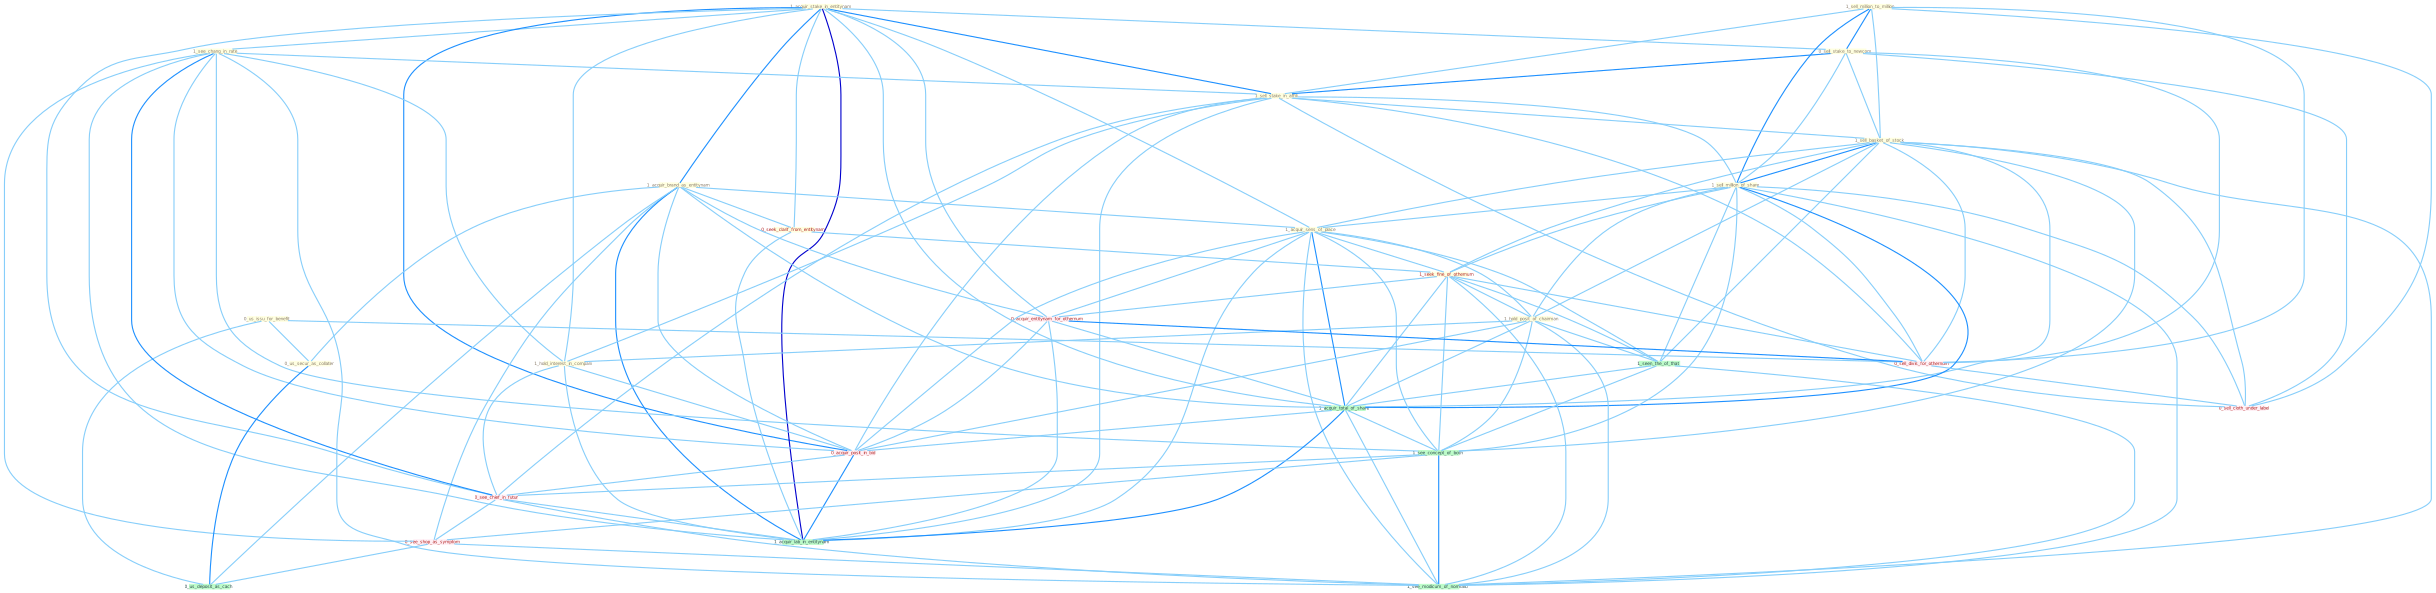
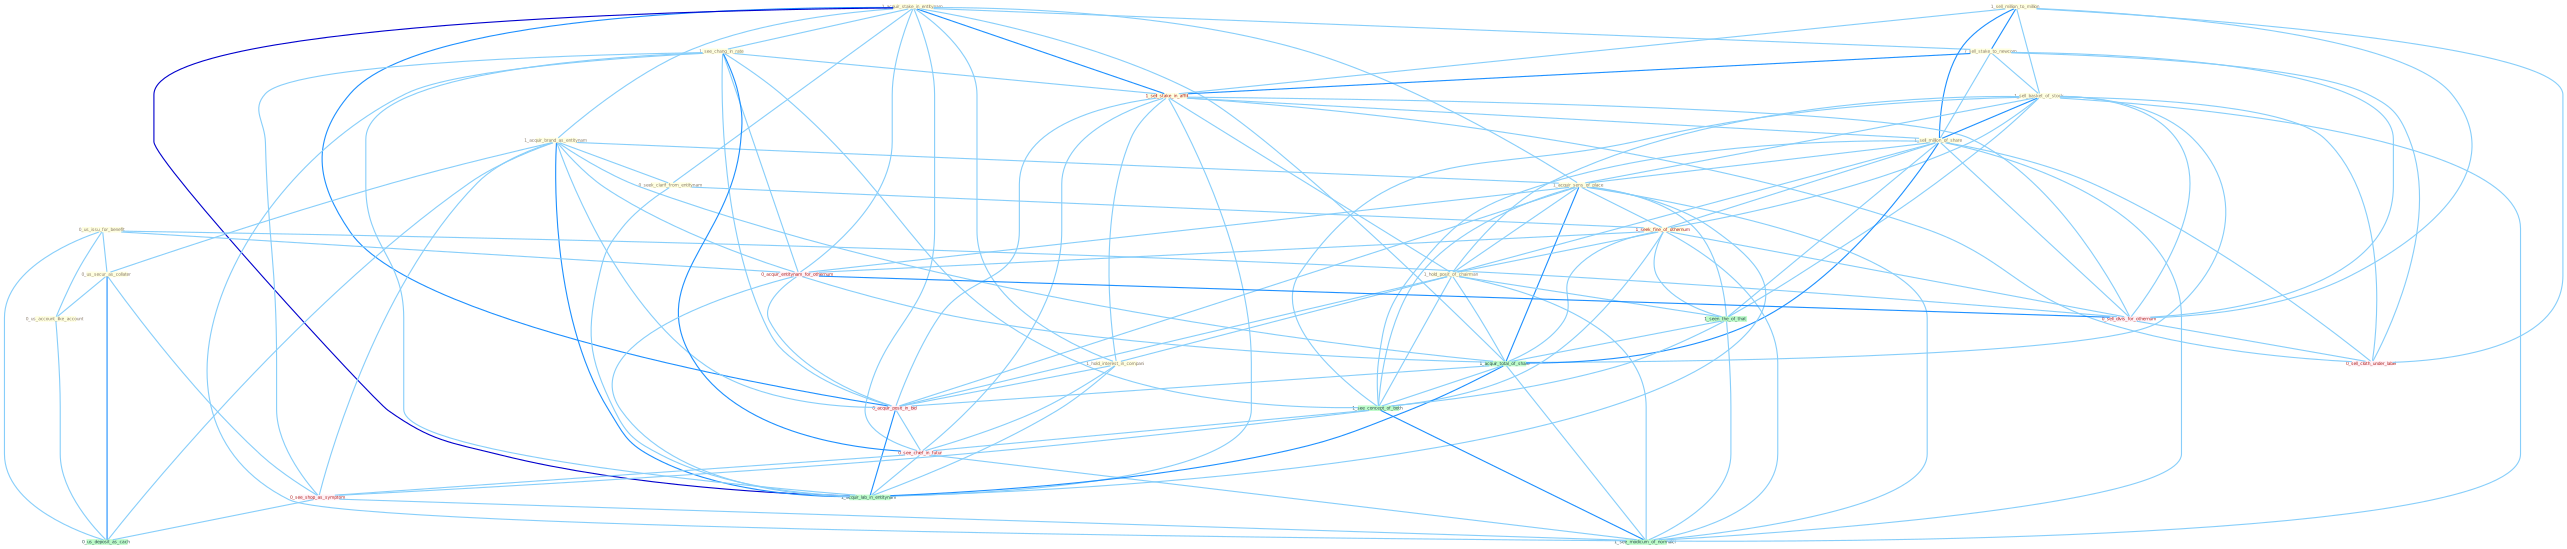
node "0_sell_stake_to_newcom": label "0_sell_stake_to_newcom" -> "7_sell_stake_to_newcom"
edge "1_acquir_stake_in_entitynam" -- "1_acquir_brand_as_entitynam": color #1e90ff -> #87cefa
node "1_sell_stake_in_affili": fontcolor #8b7d6b -> #b22222
edge "1_sell_stake_in_affili" -- "1_sell_basket_of_stock": now "1_sell_stake_in_affili" -- "1_hold_posit_of_chairman"
edge "1_see_chang_in_rate" -- "1_hold_interest_in_compani": now "1_see_chang_in_rate" -- "0_acquir_entitynam_for_othernum"
node "0_seek_clarif_from_entitynam": fontcolor #b22222 -> #8b7d6b
edge "0_us_issu_for_benefit" -- "0_acquir_entitynam_for_othernum": added
node "0_us_account_like_account": added
edge "0_us_secur_as_collater" -- "0_see_shop_as_symptom": added
